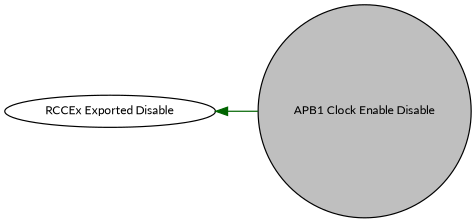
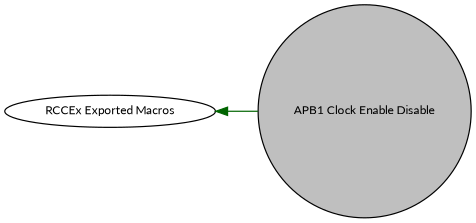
node "RCCEx Exported Disable": label "RCCEx Exported Disable" -> "RCCEx Exported Macros"
